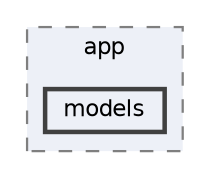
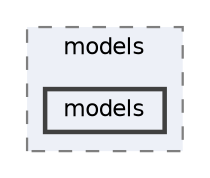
cluster "app": label "app" -> "models"
